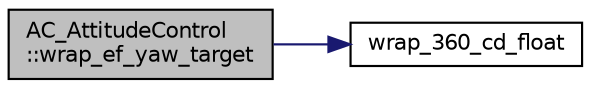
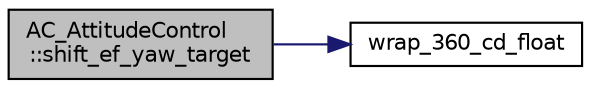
node "AC_AttitudeControl ::wrap_ef_yaw_target": label "AC_AttitudeControl ::wrap_ef_yaw_target" -> "AC_AttitudeControl ::shift_ef_yaw_target"
